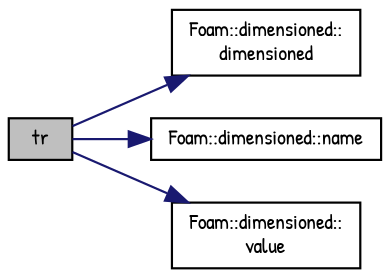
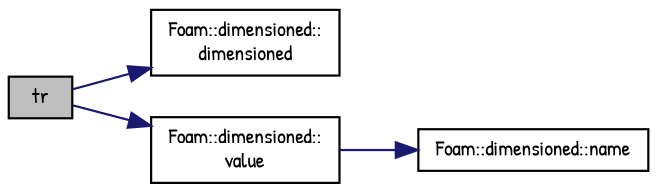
edge "tr" -> "Foam::dimensioned::name": now "Foam::dimensioned:: value" -> "Foam::dimensioned::name"
